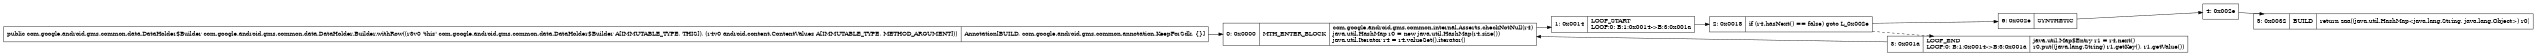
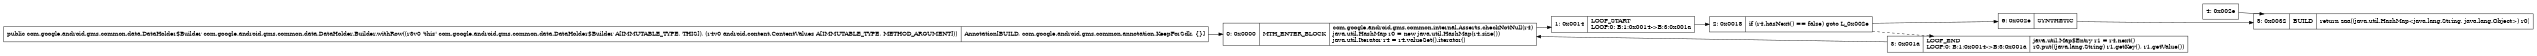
edge "6: 0x002e" -> "4: 0x002e": now "6: 0x002e" -> "5: 0x0032"
